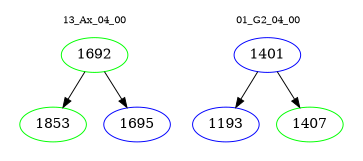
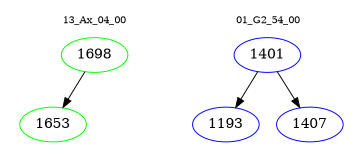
cluster "01_G2_04_00": label "01_G2_04_00" -> "01_G2_54_00"
node "1692": label "1692" -> "1698"
node "1853": label "1853" -> "1653"
node "1695": removed
node "1407": color green -> blue
